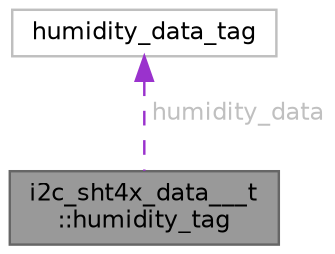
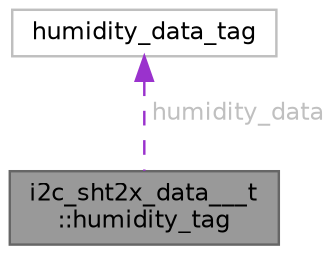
node "i2c_sht4x_data___t ::humidity_tag": label "i2c_sht4x_data___t ::humidity_tag" -> "i2c_sht2x_data___t ::humidity_tag"
